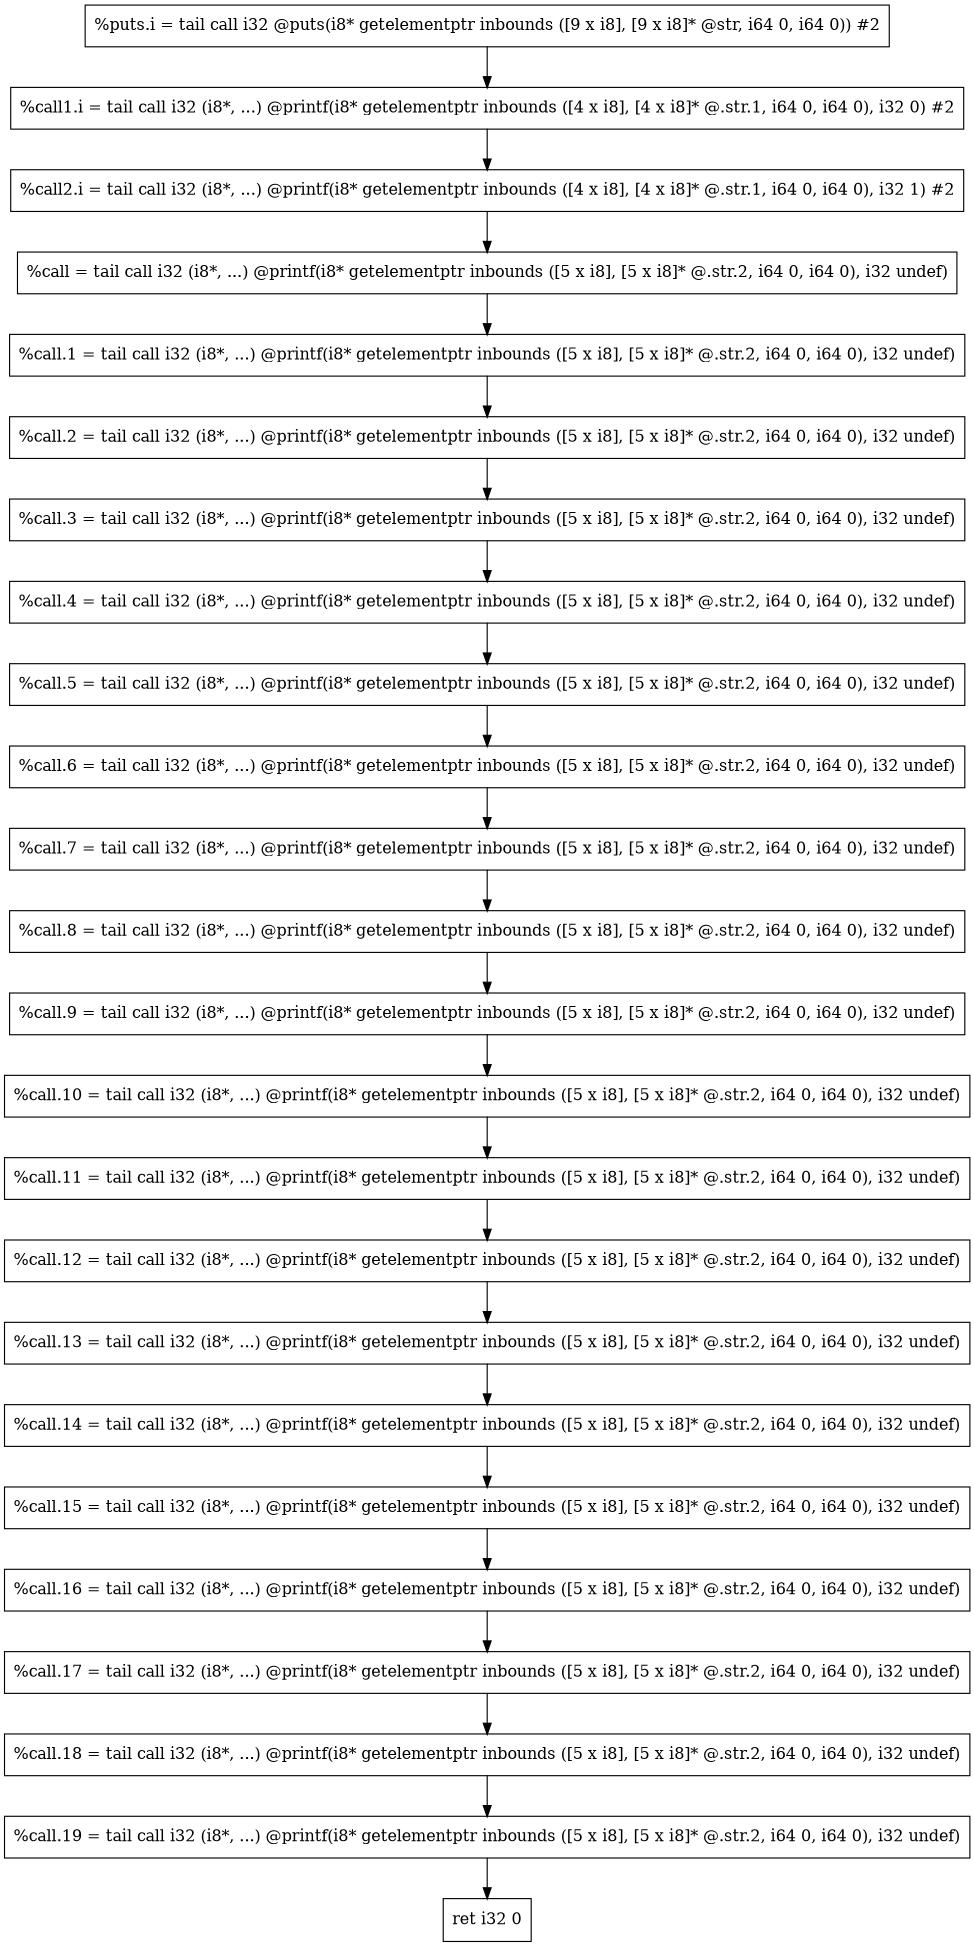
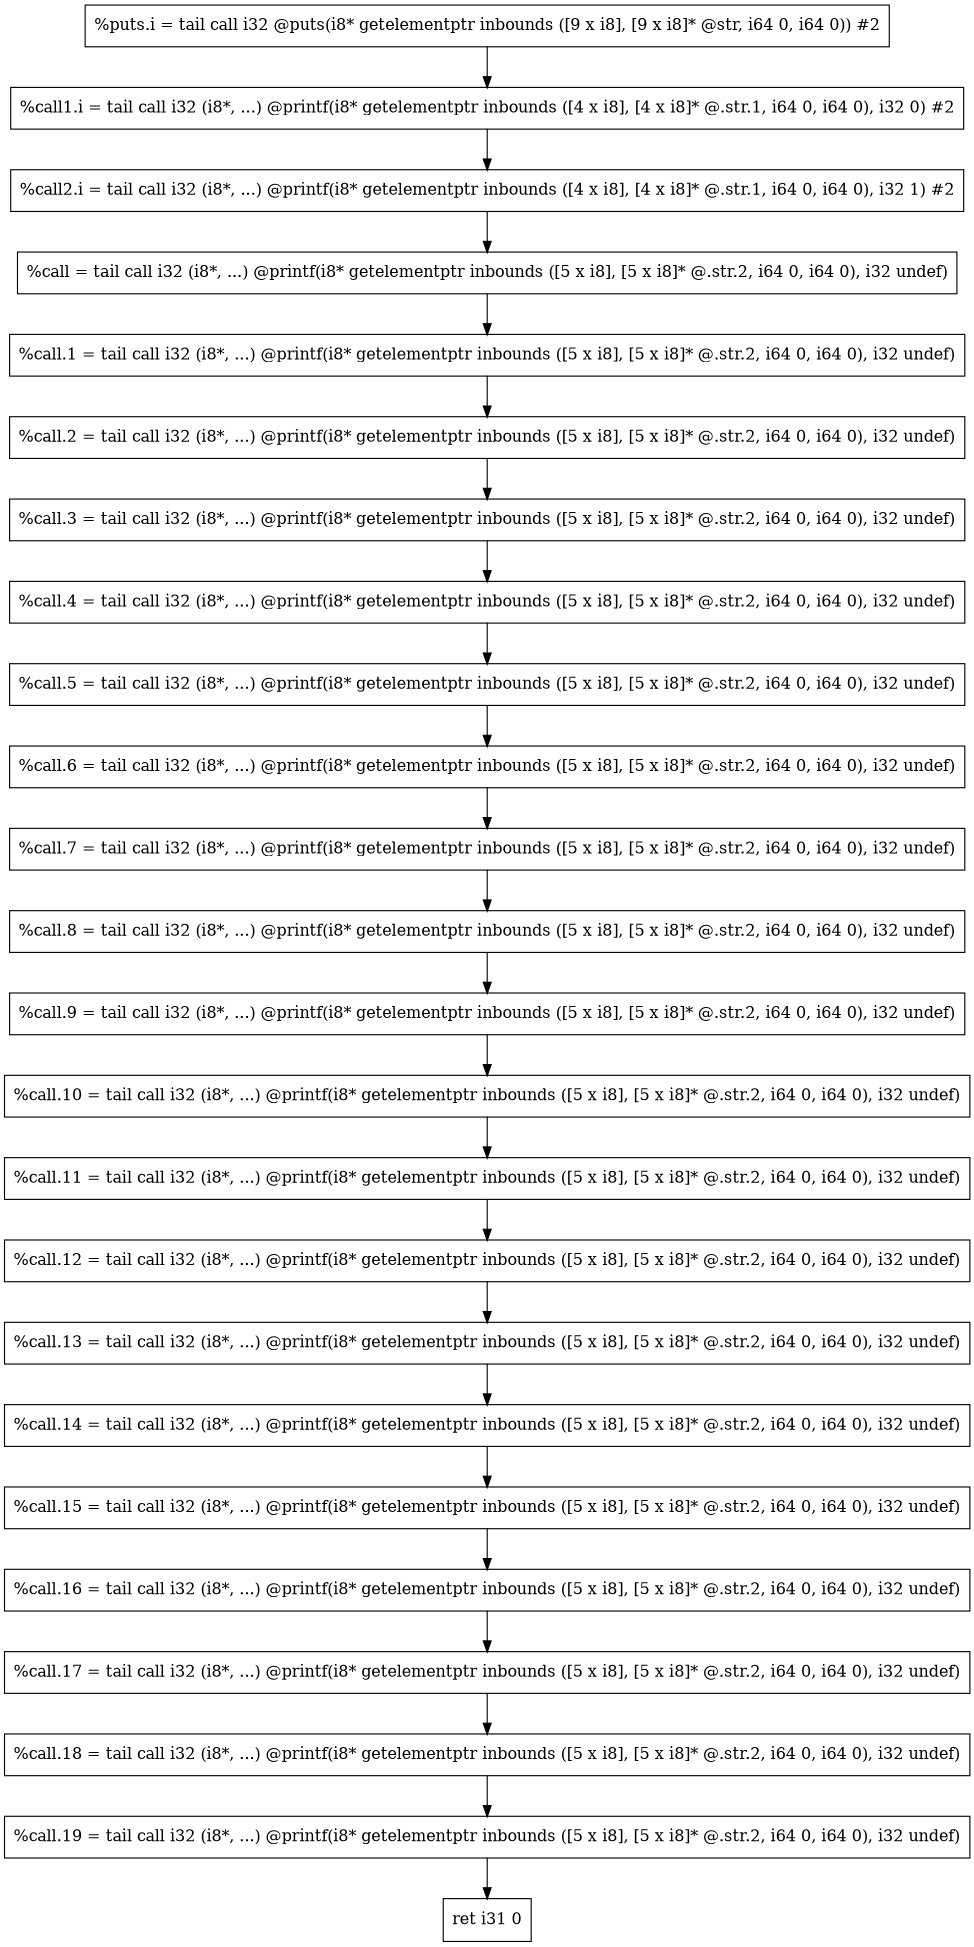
node "ret i32 0": label "ret i32 0" -> "ret i31 0"
